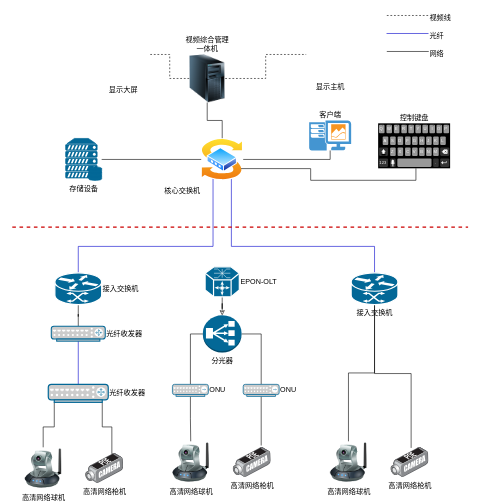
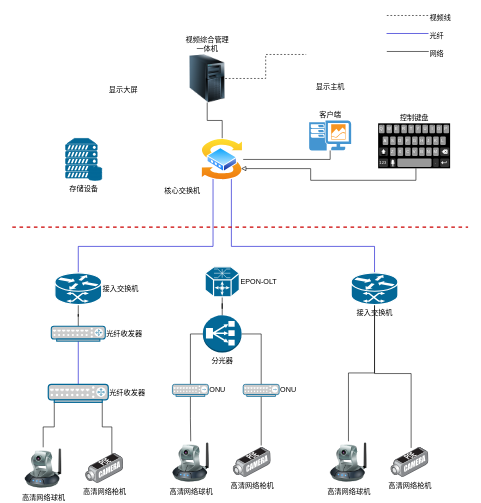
edge "显示大屏" -- "视频综合管理 一体机": removed
edge "存储设备" -- "核心交换机": removed
edge "控制键盘" -- "核心交换机": arrowhead none -> block
edge "EPON-OLT" -> "分光器": arrowhead classic -> none
